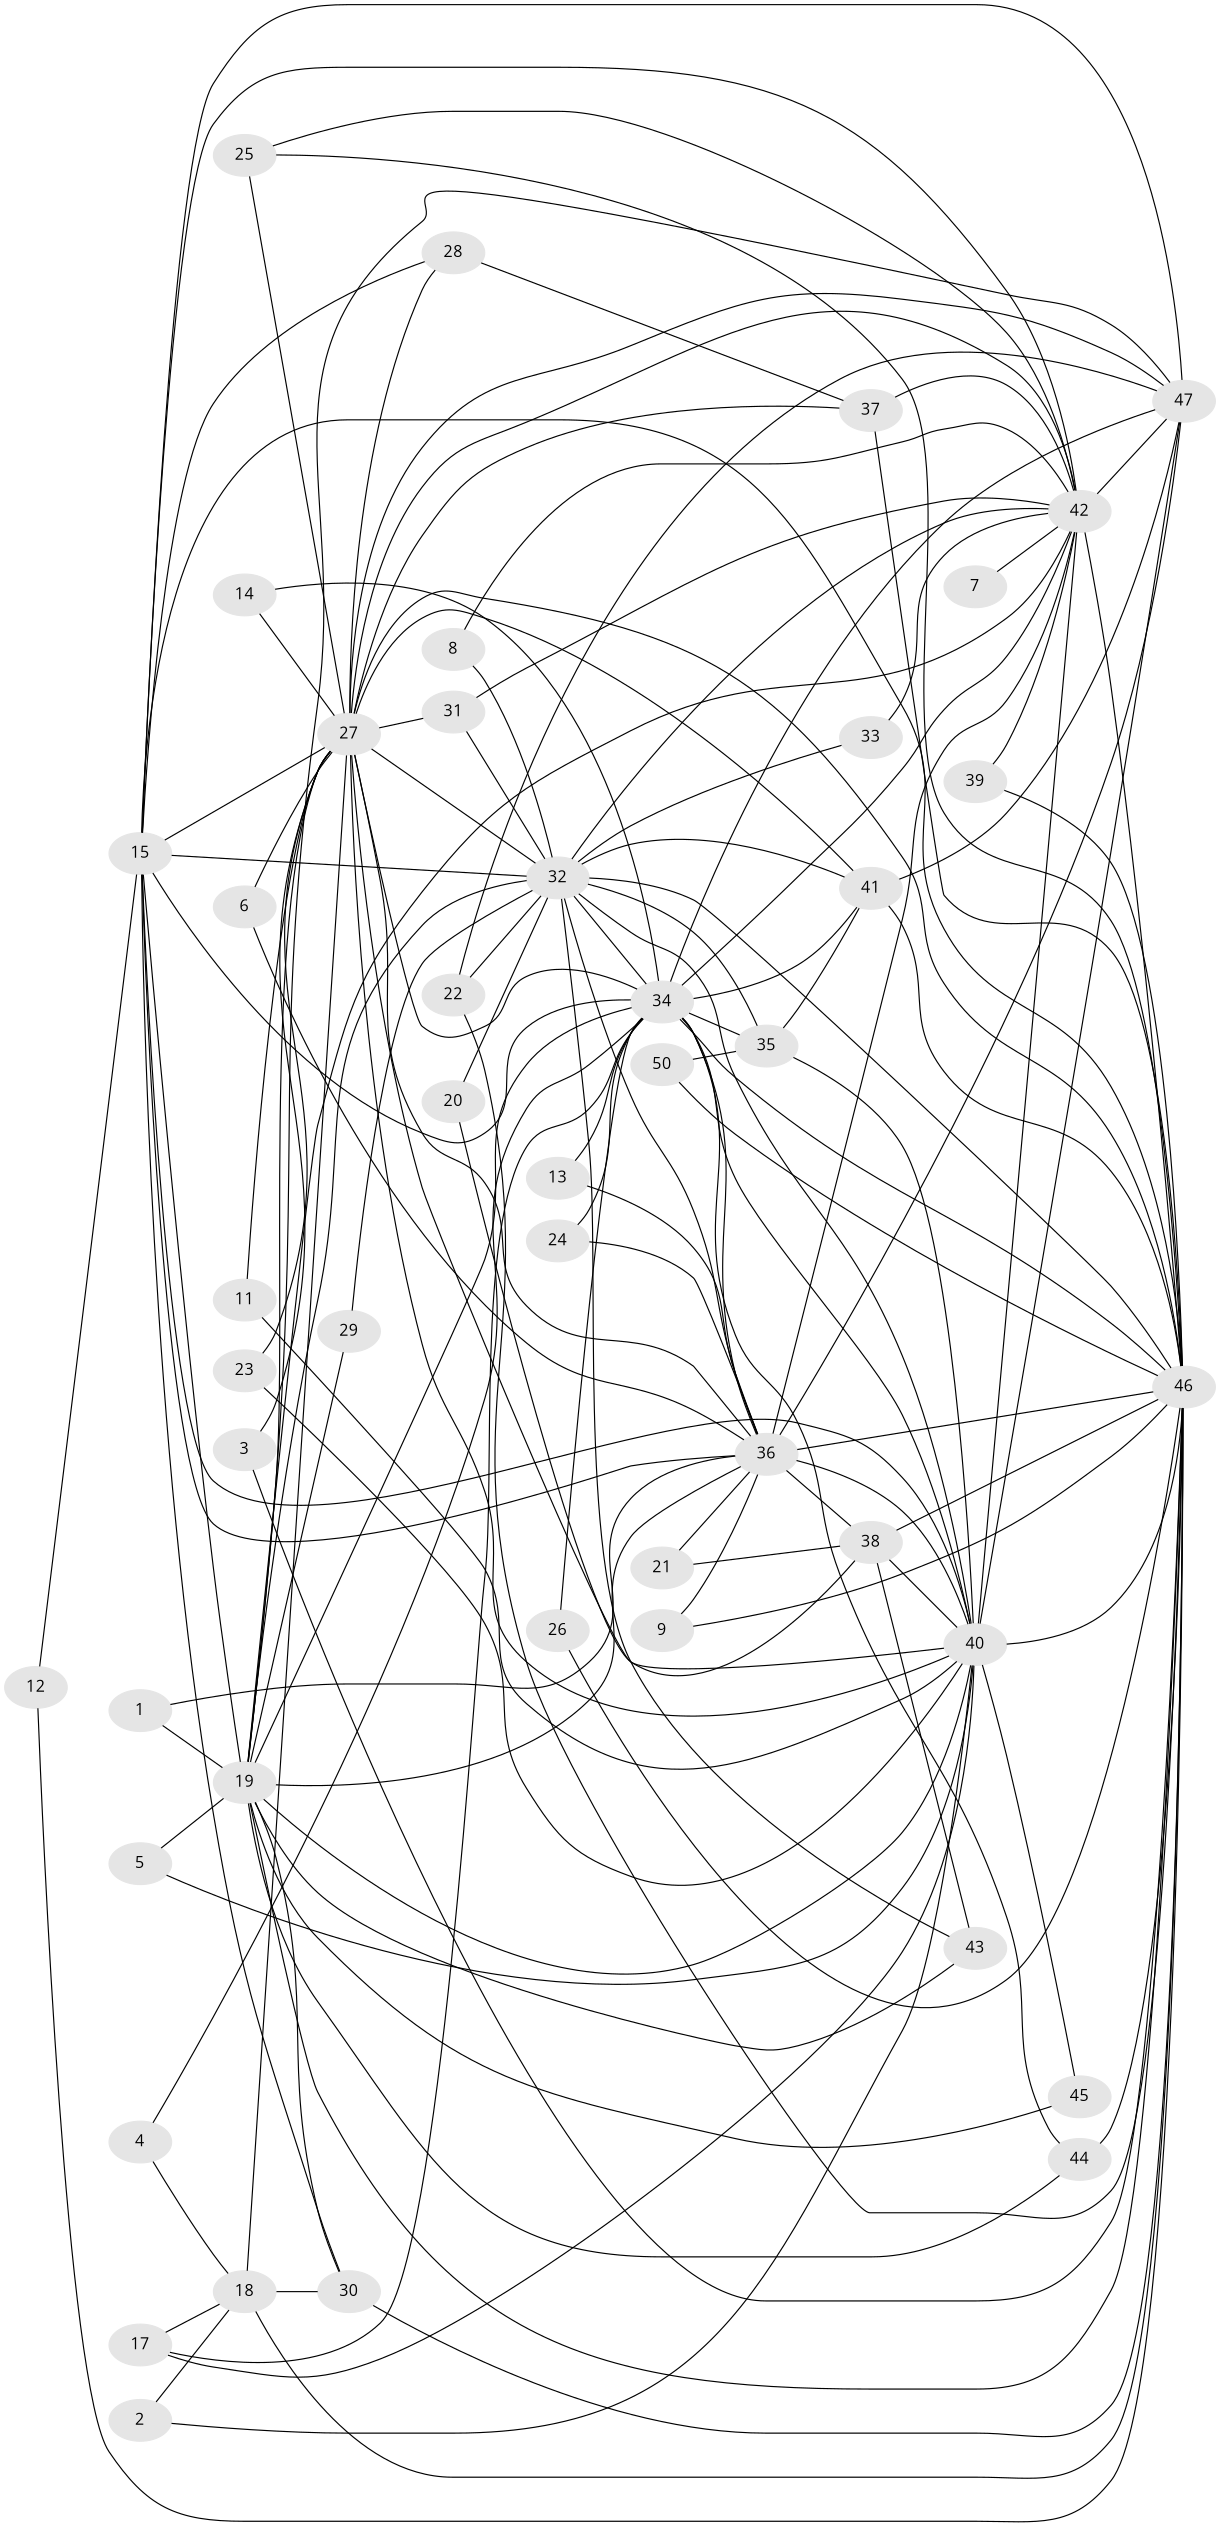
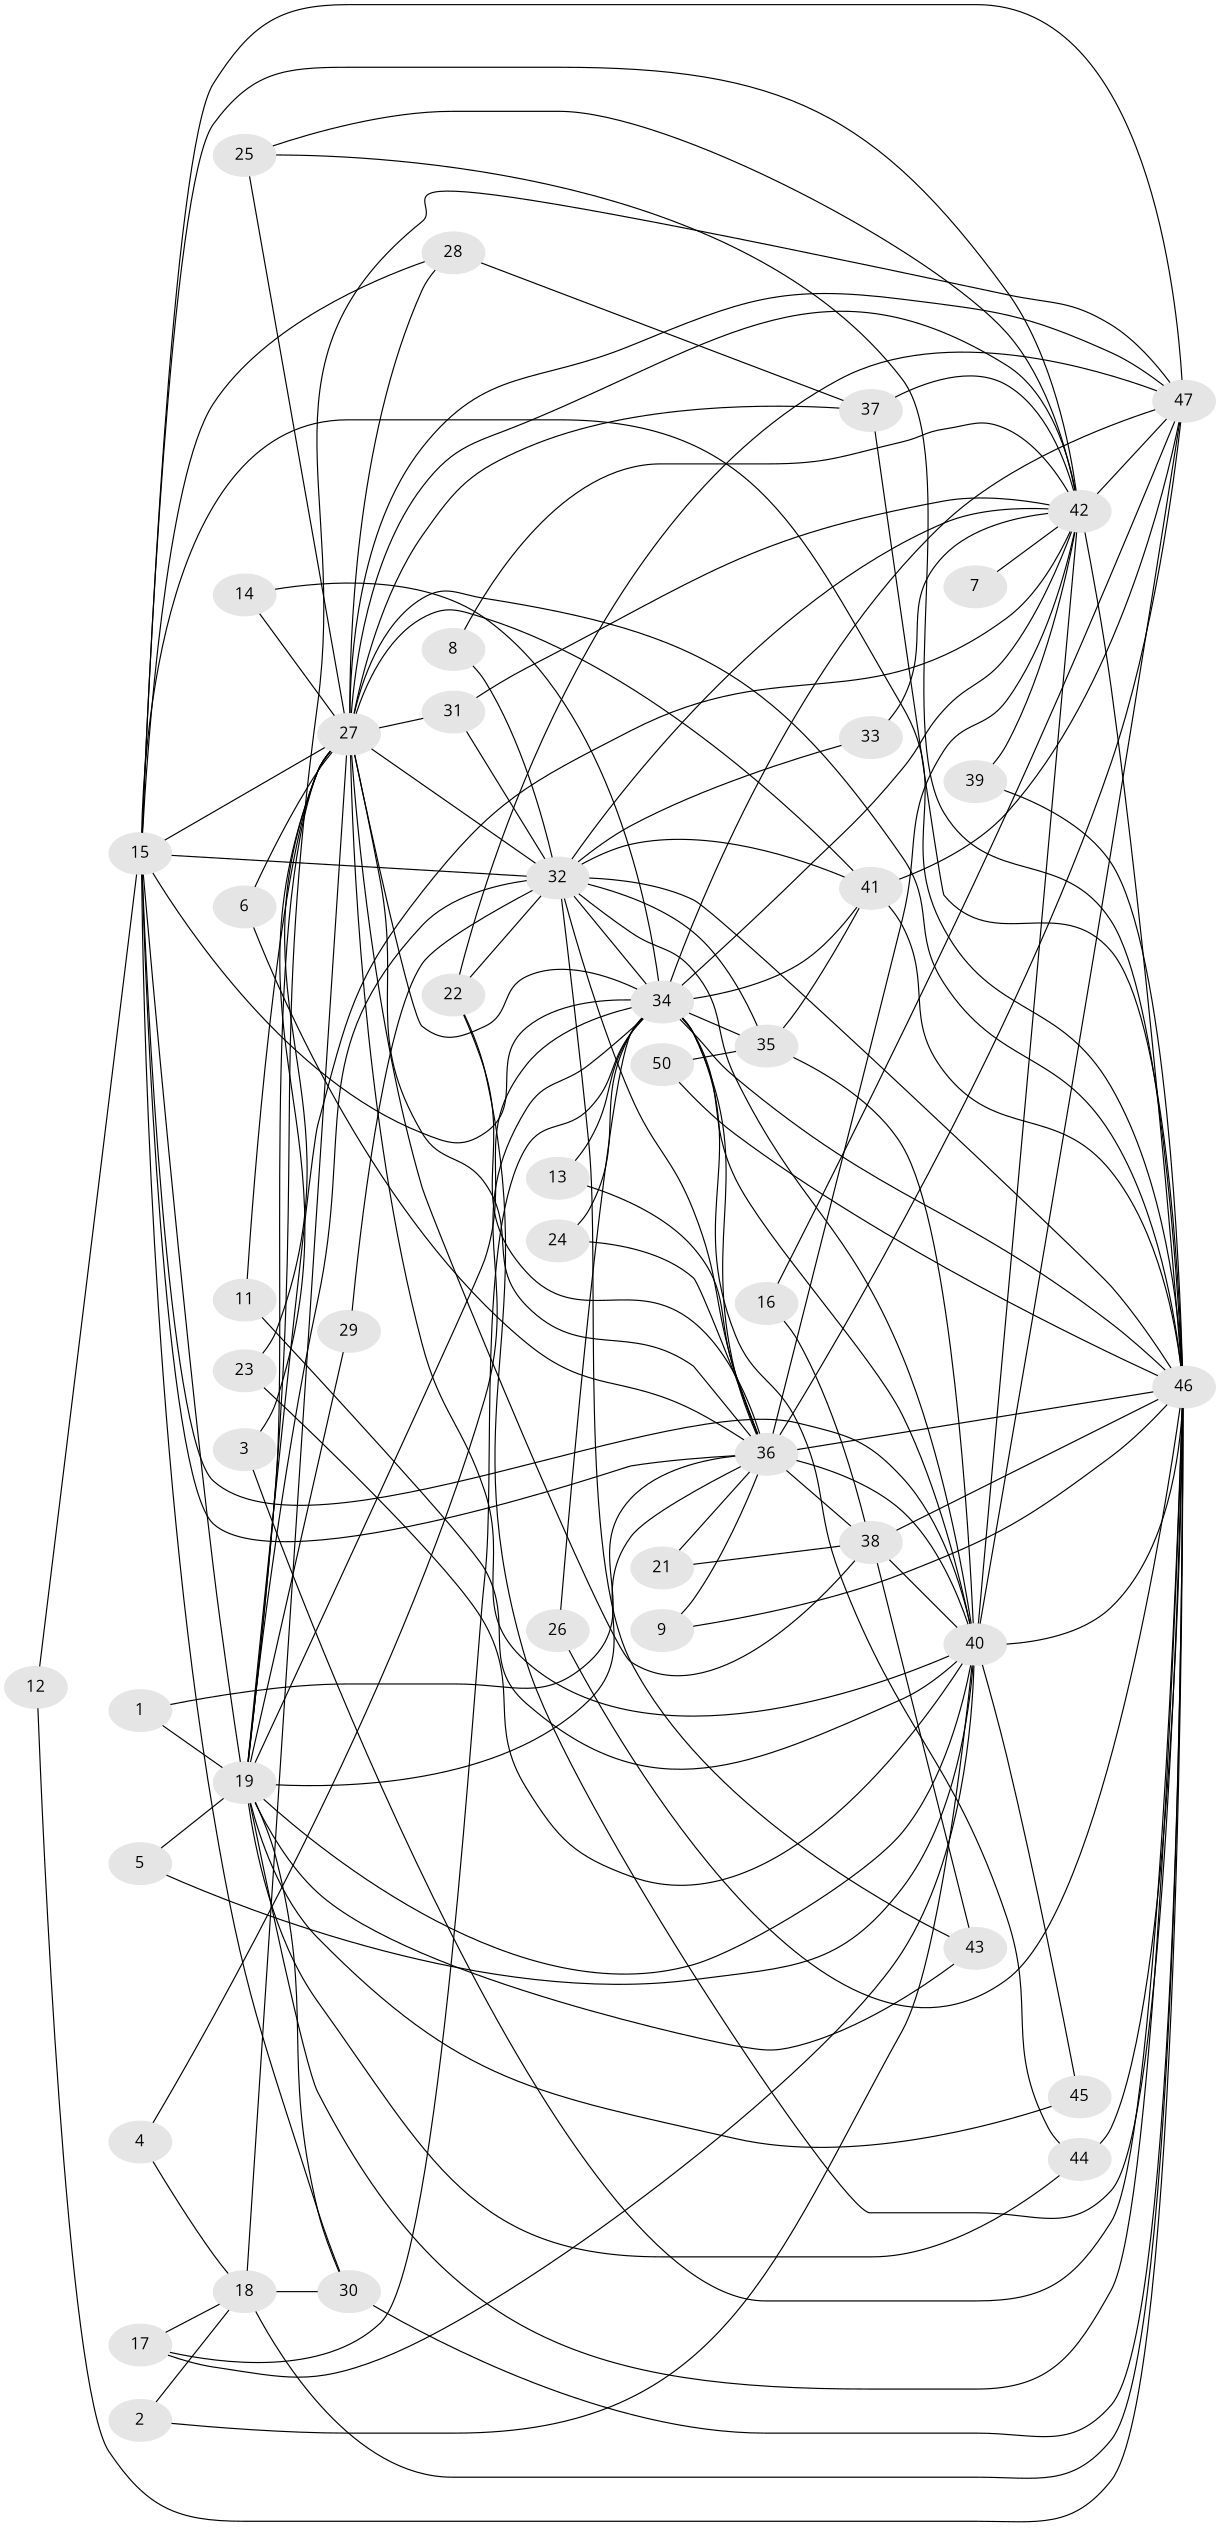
node "20": removed
edge "22" -- "36": added
node "16": added
